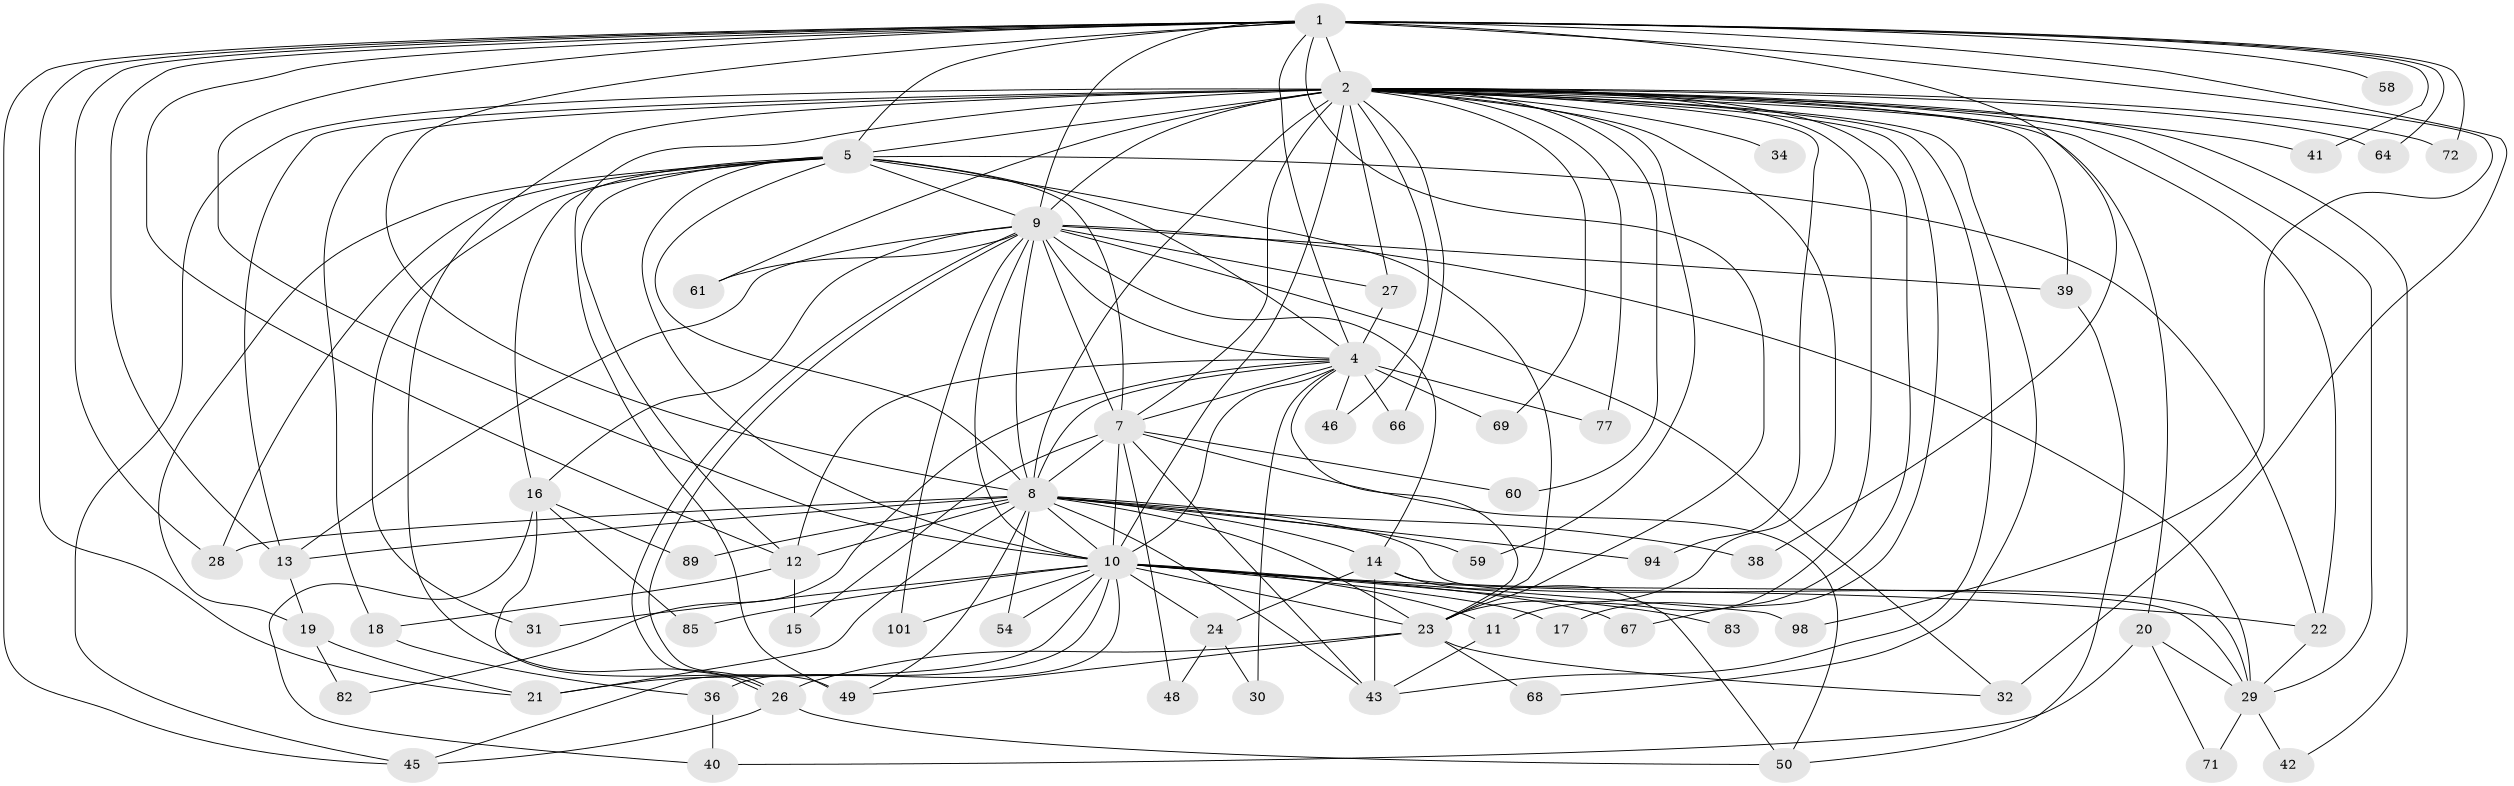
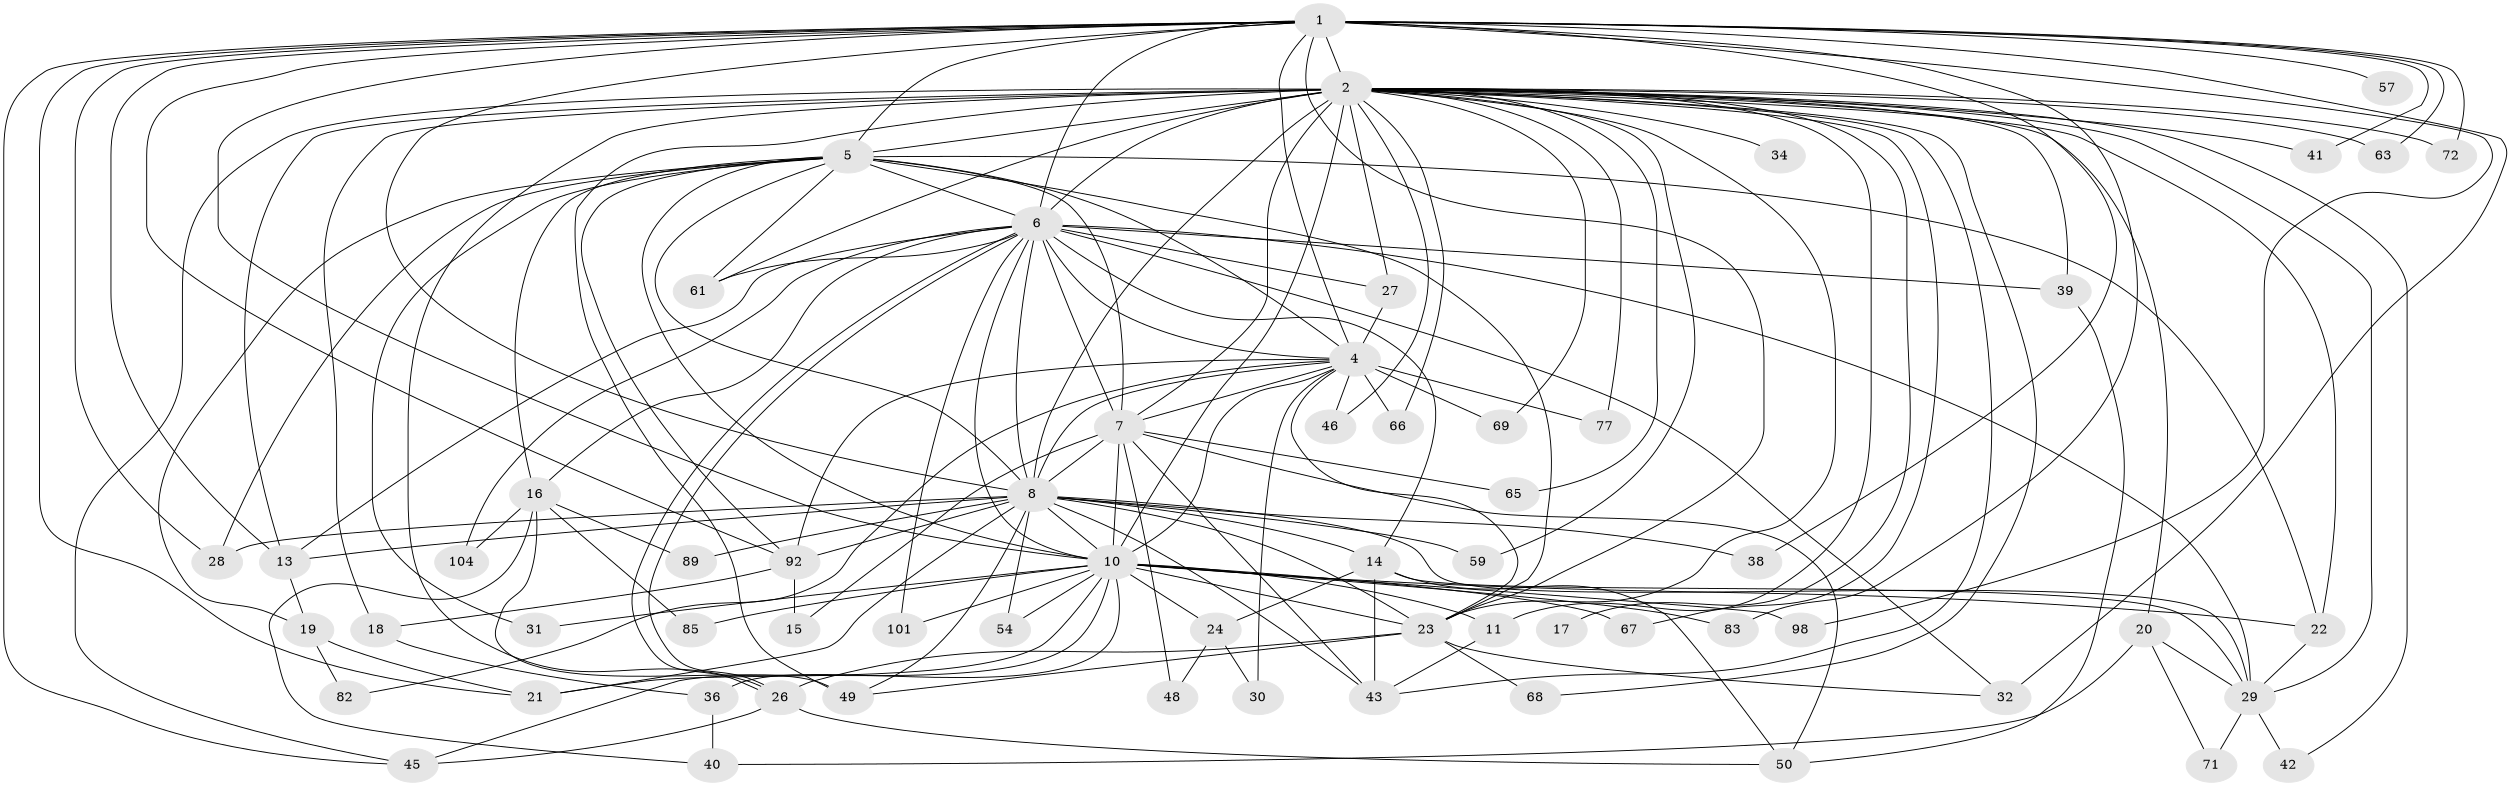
node "58": label "58" -> "57"
edge "1" -- "83": added
node "64": label "64" -> "63"
edge "5" -- "61": added
node "9": label "9" -> "6"
node "60": label "60" -> "65"
node "104": added
node "12": label "12" -> "92"
node "94": removed
edge "10" -- "17": removed
